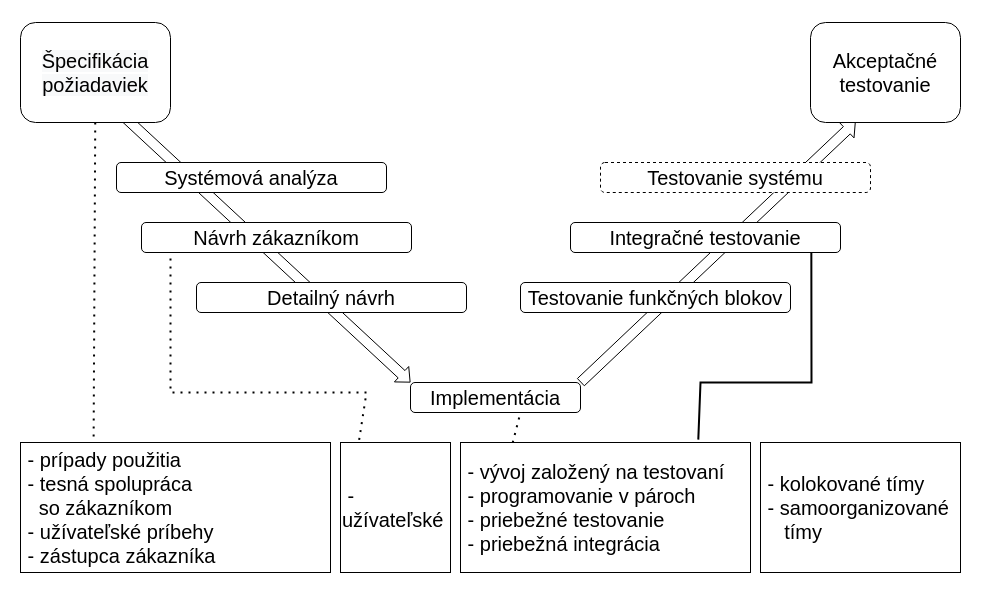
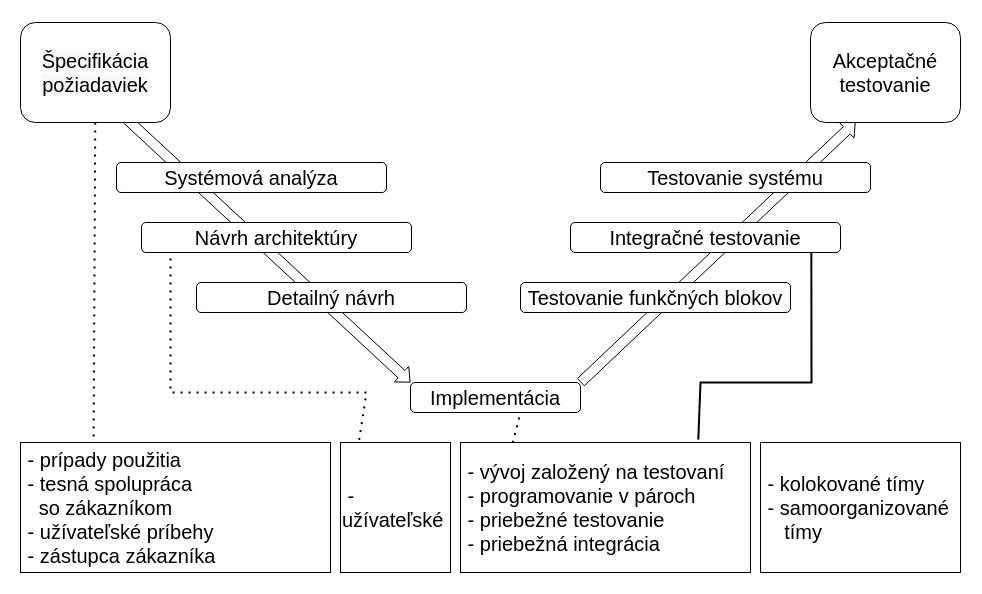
node "Testovanie systému": style dashed -> solid
node "Návrh zákazníkom": label "Návrh zákazníkom" -> "Návrh architektúry"
